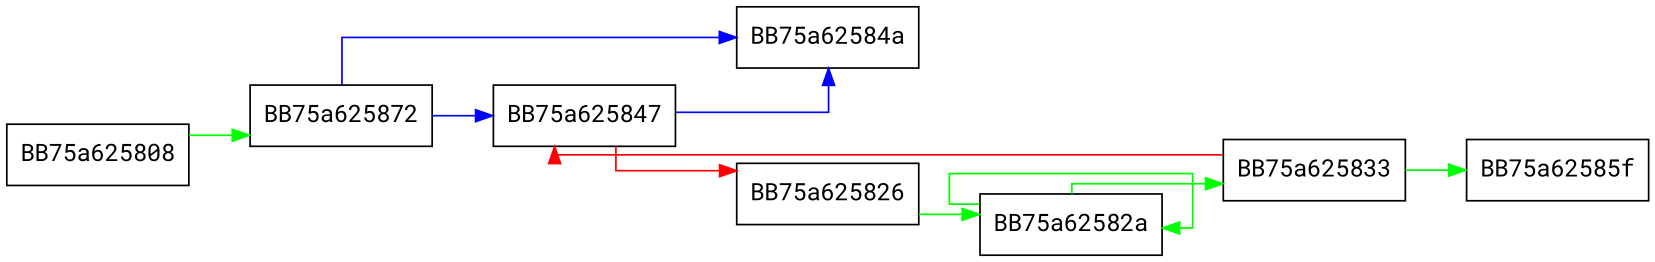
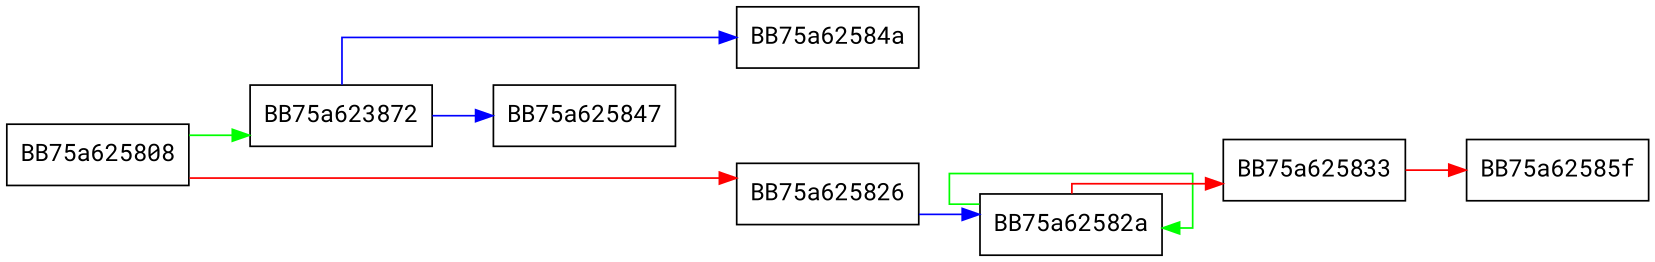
edge "BB75a625847" -> "BB75a62584a": removed
node "BB75a625872": label "BB75a625872" -> "BB75a623872"
edge "BB75a625833" -> "BB75a625847": removed
edge "BB75a625833" -> "BB75a62585f": color green -> red
edge "BB75a625847" -> "BB75a625826": now "BB75a625808" -> "BB75a625826"
edge "BB75a62582a" -> "BB75a625833": color green -> red
edge "BB75a625826" -> "BB75a62582a": color green -> blue
